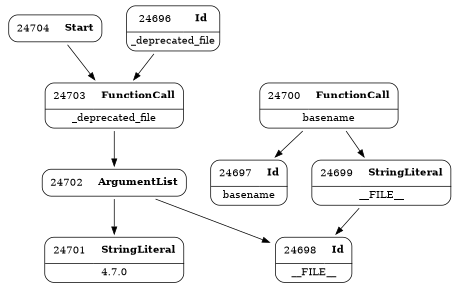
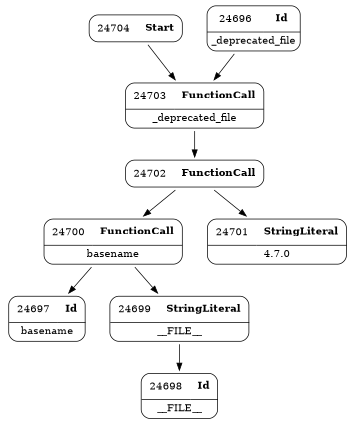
node "24702": text "ArgumentList" -> "FunctionCall"
edge "24702" -> "24698": now "24702" -> "24700"
